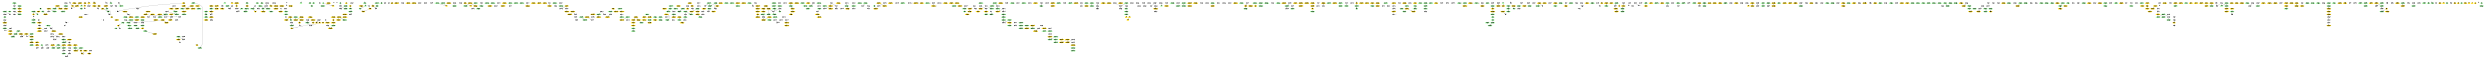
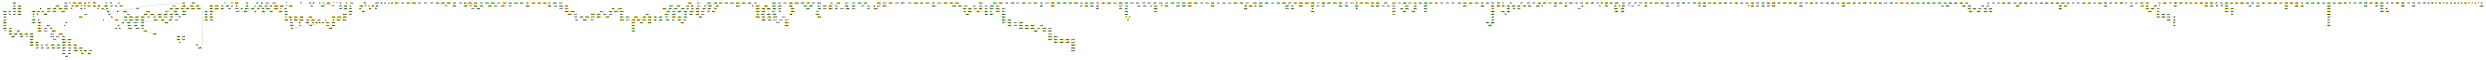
node "group_1293": fillcolor white -> palegreen
